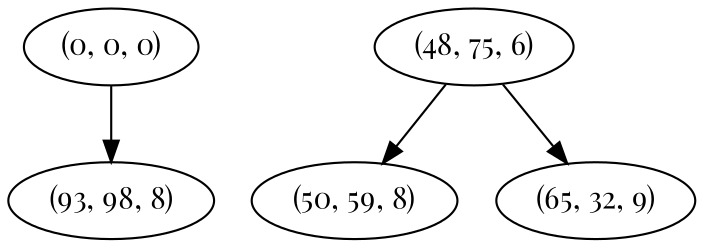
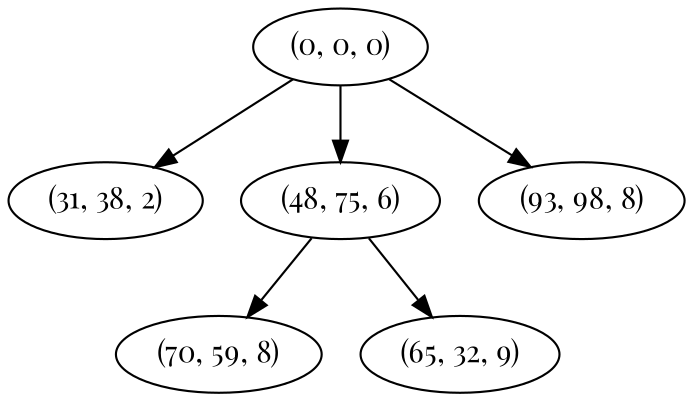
edge "(0, 0, 0)" -> "(48, 75, 6)": added
node "(31, 38, 2)": added
node "(50, 59, 8)": label "(50, 59, 8)" -> "(70, 59, 8)"
